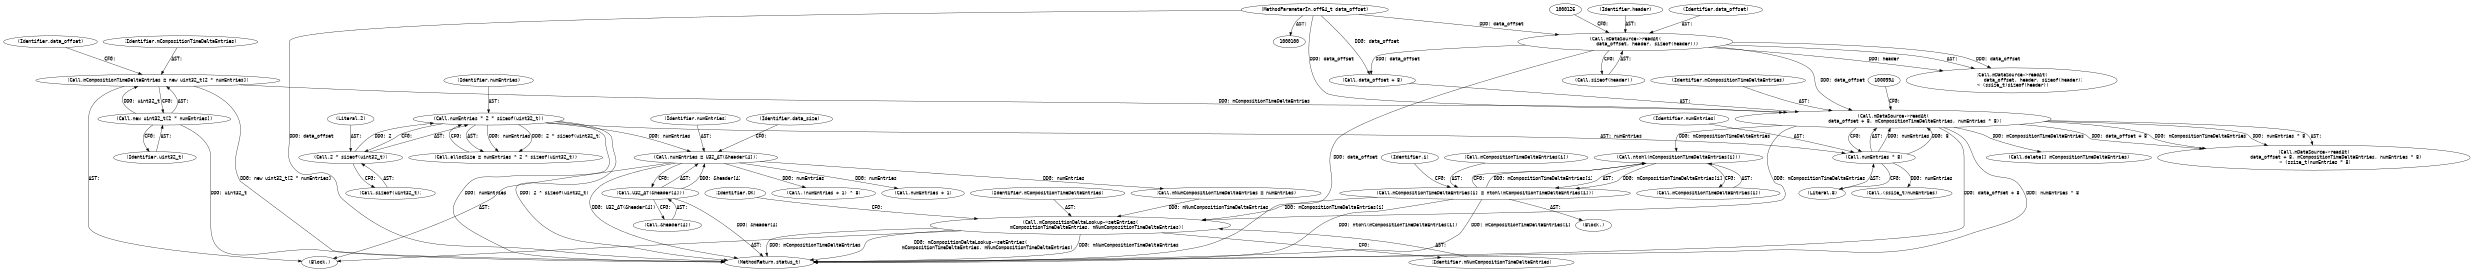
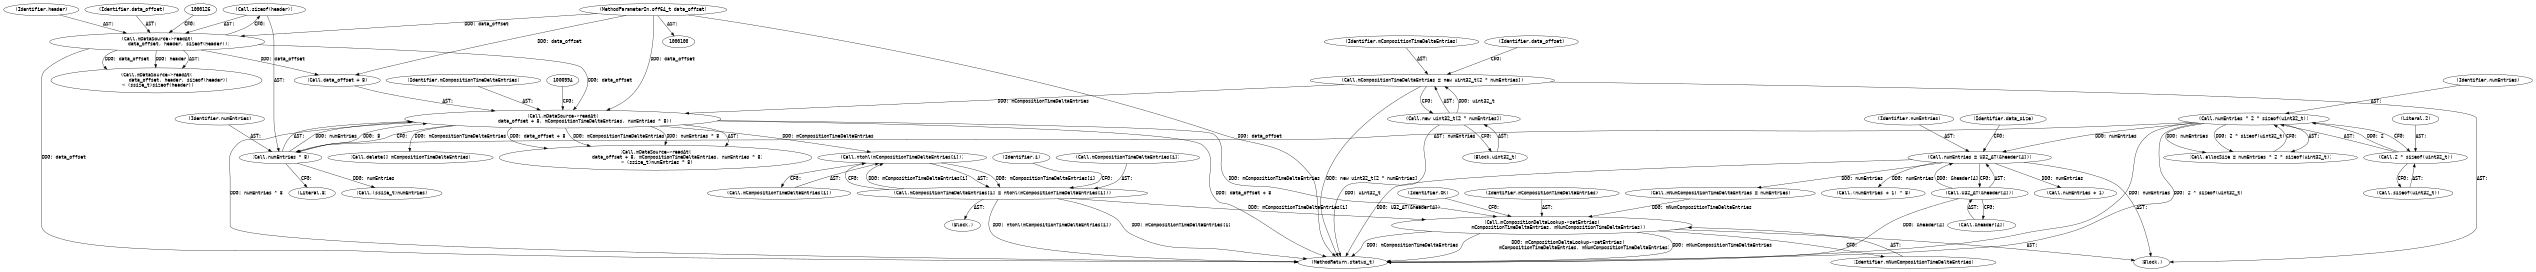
node "(Identifier,uint32_t)": label "(Identifier,uint32_t)" -> "(Block,uint32_t)"
edge "(Literal,8)" -> "(Call,numEntries * 8)": now "(Call,sizeof(header))" -> "(Call,numEntries * 8)"
